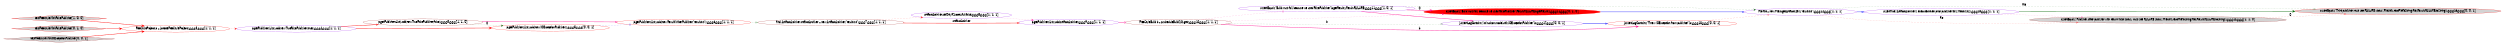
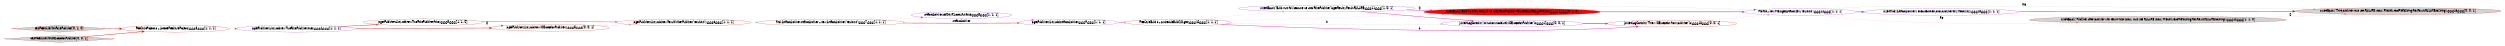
node "testFreestyleWithFalsePublisher['1', '0', '0']": removed
